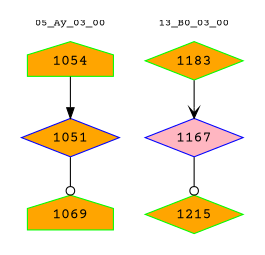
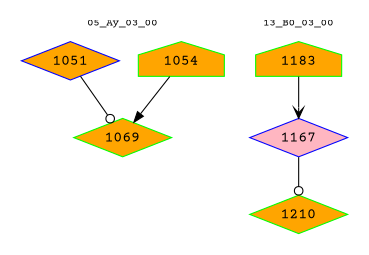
node "1183": shape diamond -> house
edge "1054" -> "1051": now "1054" -> "1069"
node "1069": shape house -> diamond
node "1215": label "1215" -> "1210"
